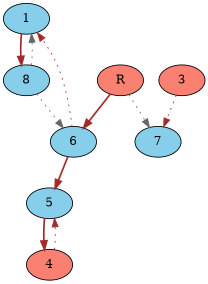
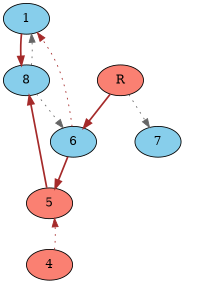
node "3": removed
node "5": fillcolor skyblue -> salmon
edge "5" -> "4": now "5" -> "8"
